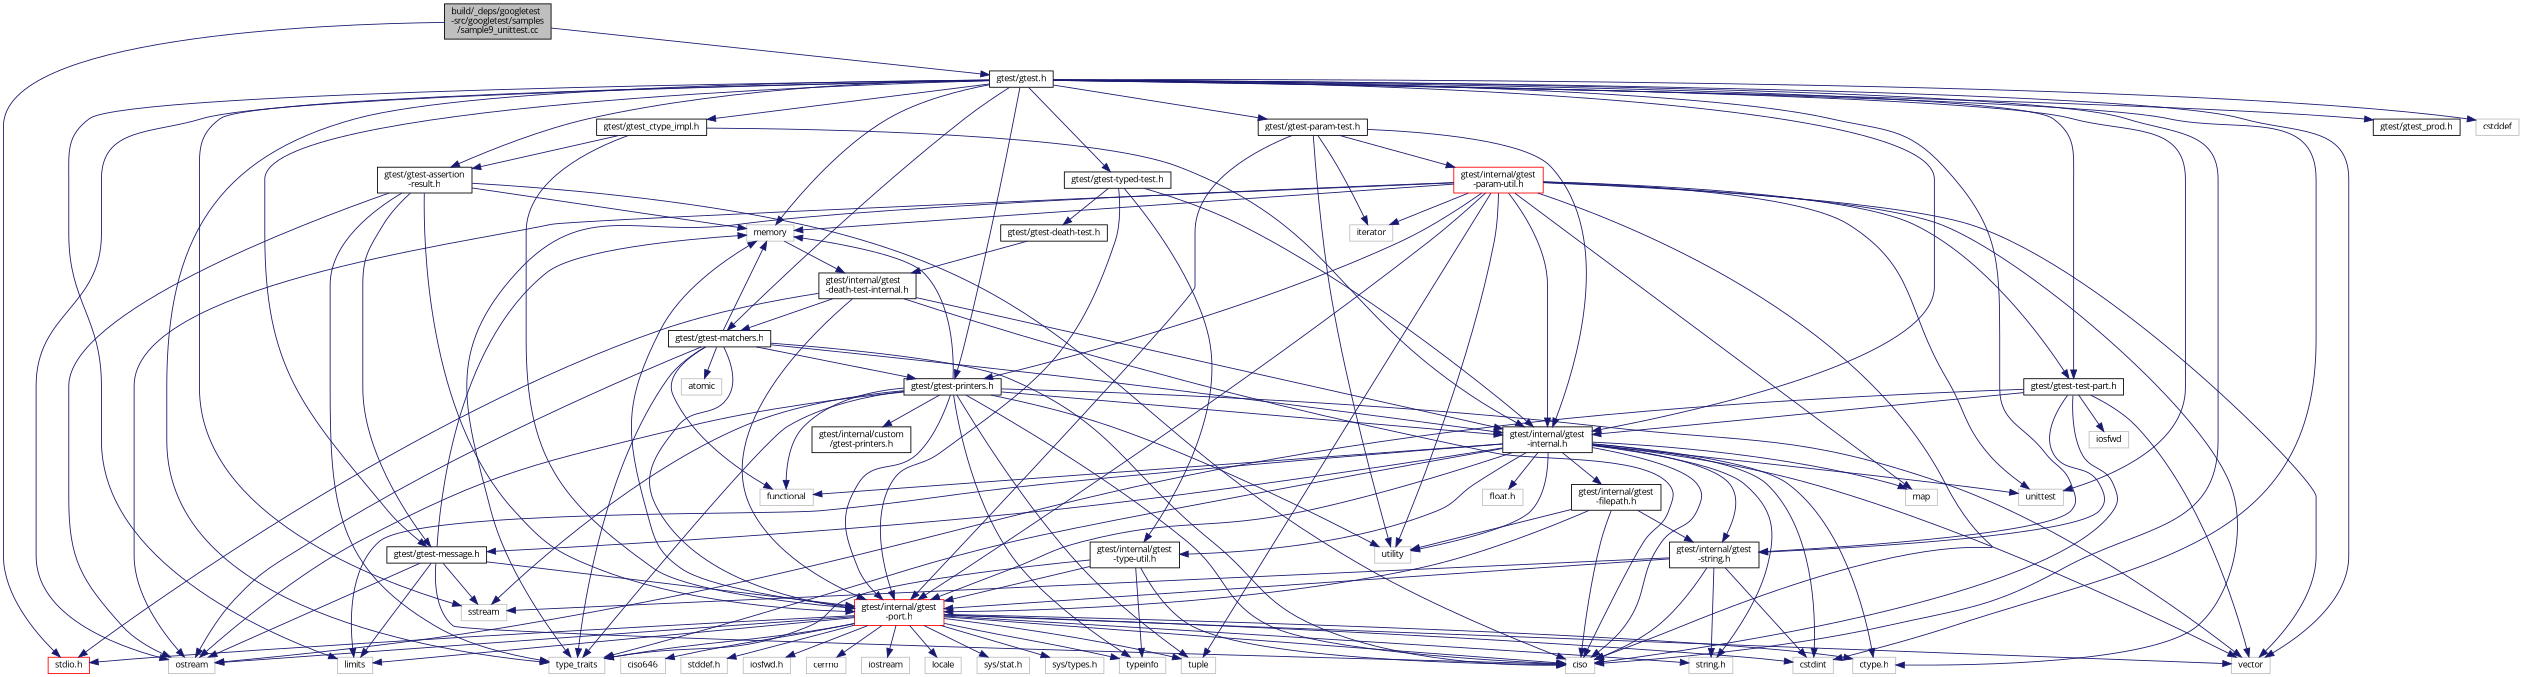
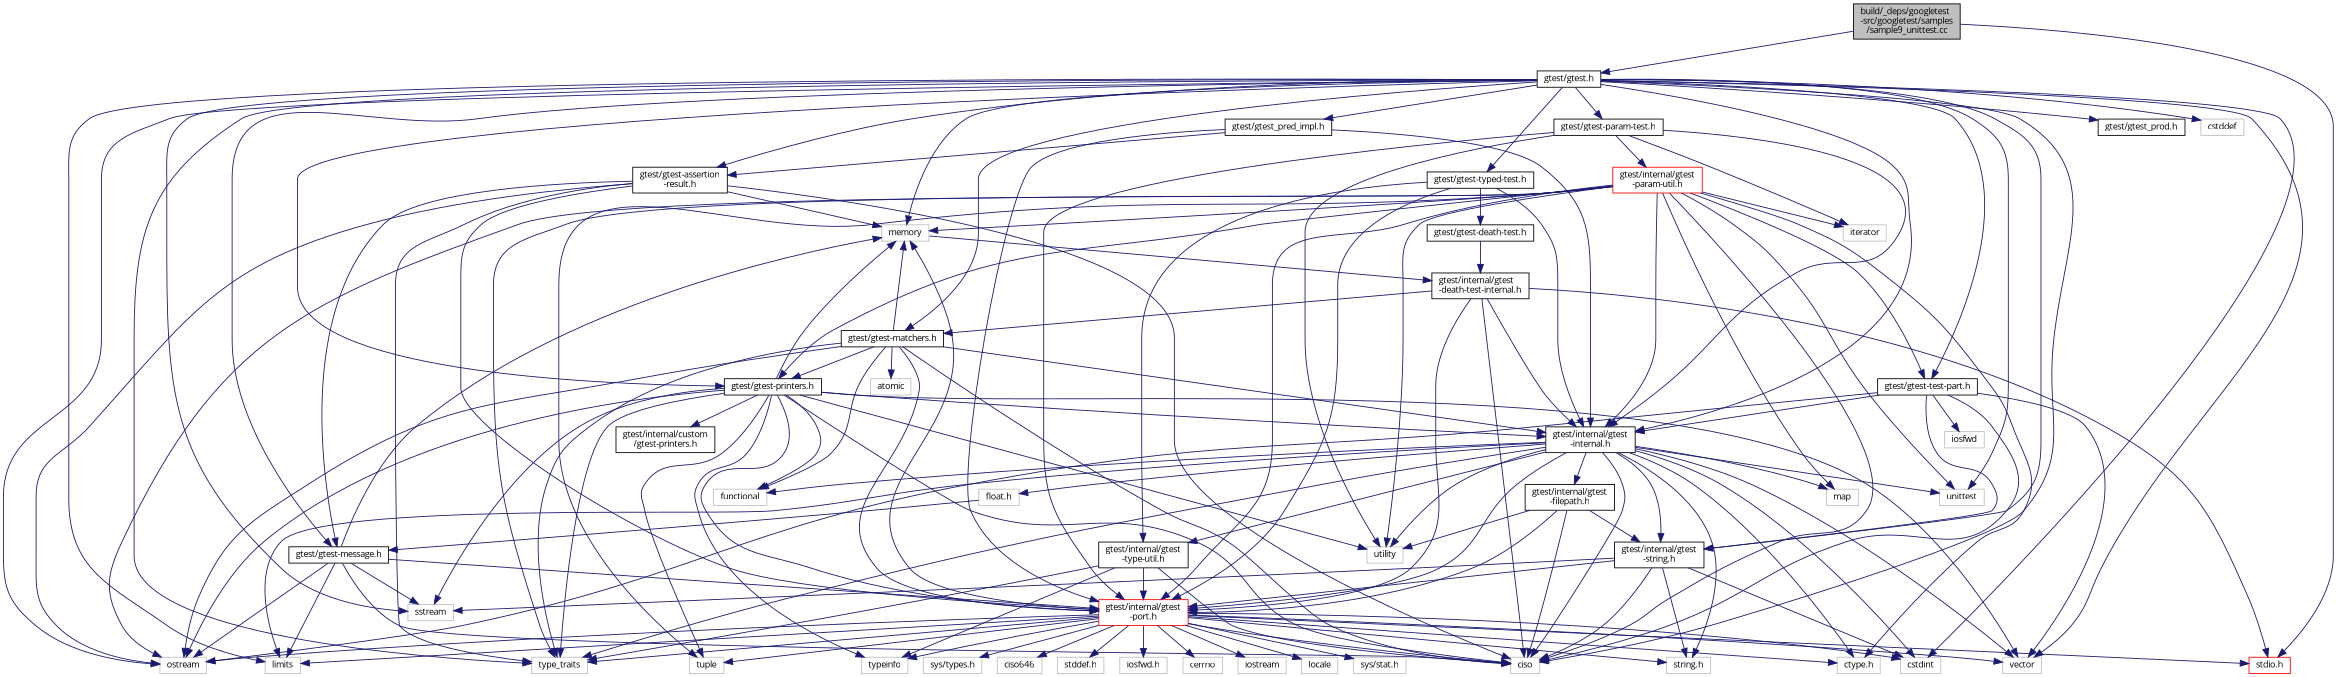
node "gtest/gtest_ctype_impl.h": label "gtest/gtest_ctype_impl.h" -> "gtest/gtest_pred_impl.h"
edge "gtest/internal/gtest -param-util.h" -> "vector": removed
edge "gtest/internal/gtest -internal.h" -> "gtest/gtest-message.h": now "float.h" -> "gtest/gtest-message.h"
